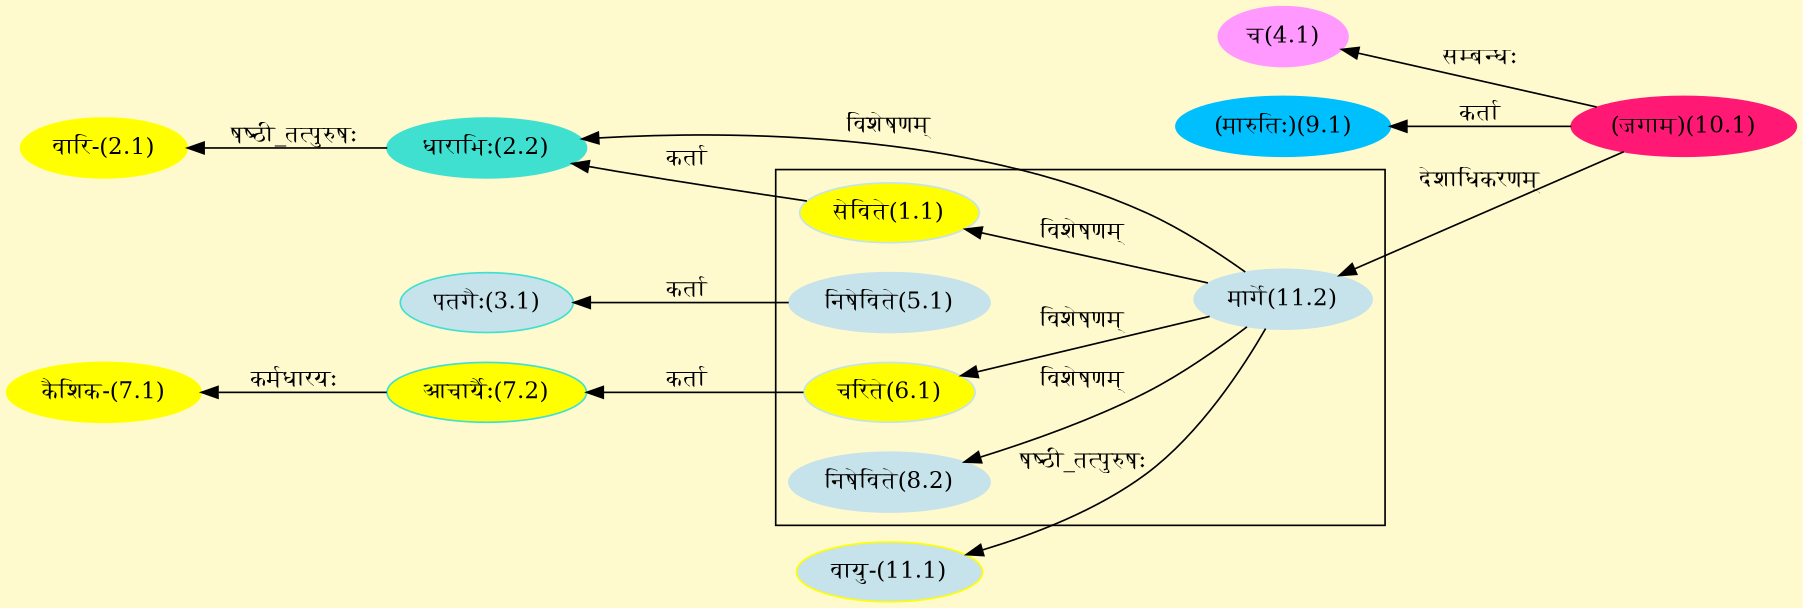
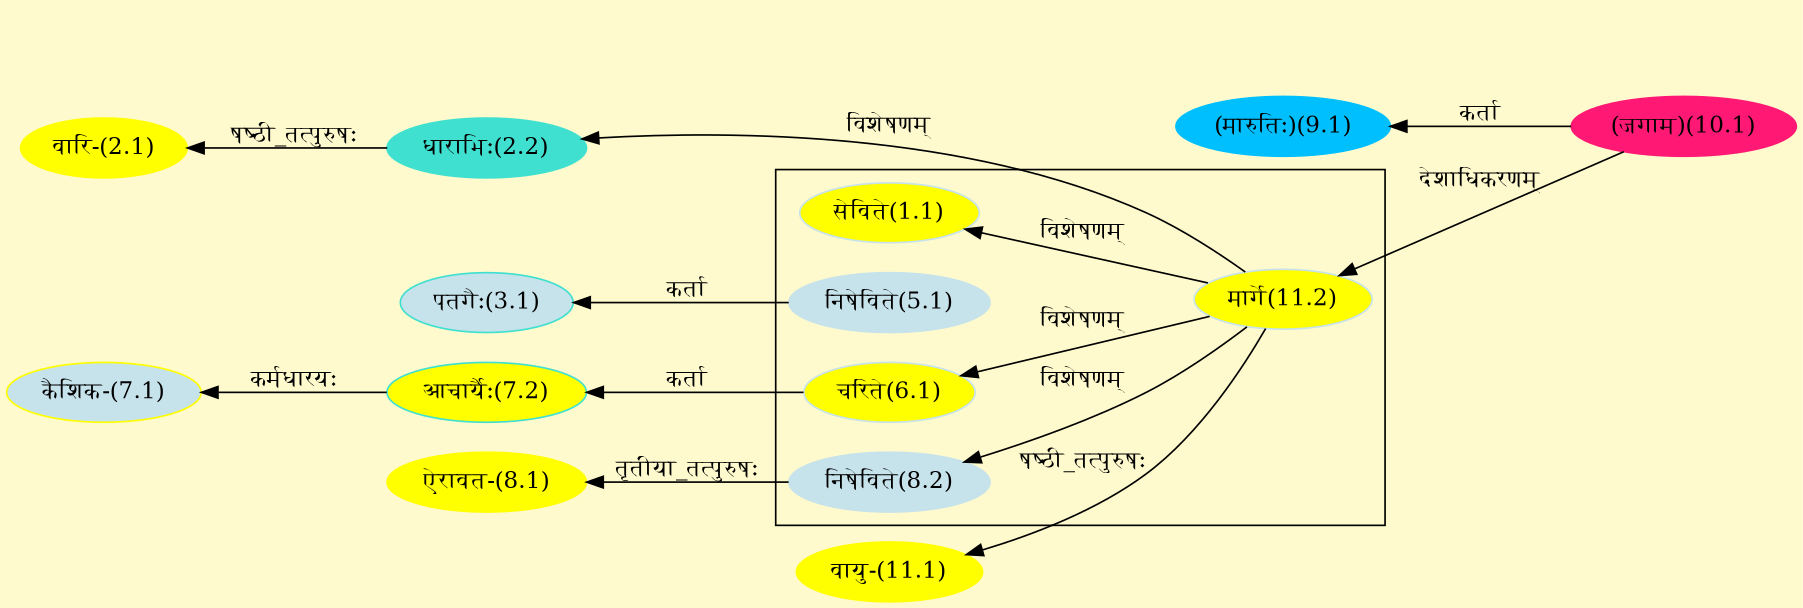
node "च(4.1)": removed
edge "सेविते(1.1)" -> "धाराभिः(2.2)": removed, label "कर्ता"
node "मार्गे(11.2)": fillcolor #c6e2eb -> #ffff00
node "कैशिक-(7.1)": fillcolor #ffff00 -> #c6e2eb
node "ऐरावत-(8.1)": added
node "वायु-(11.1)": fillcolor #c6e2eb -> #ffff00
